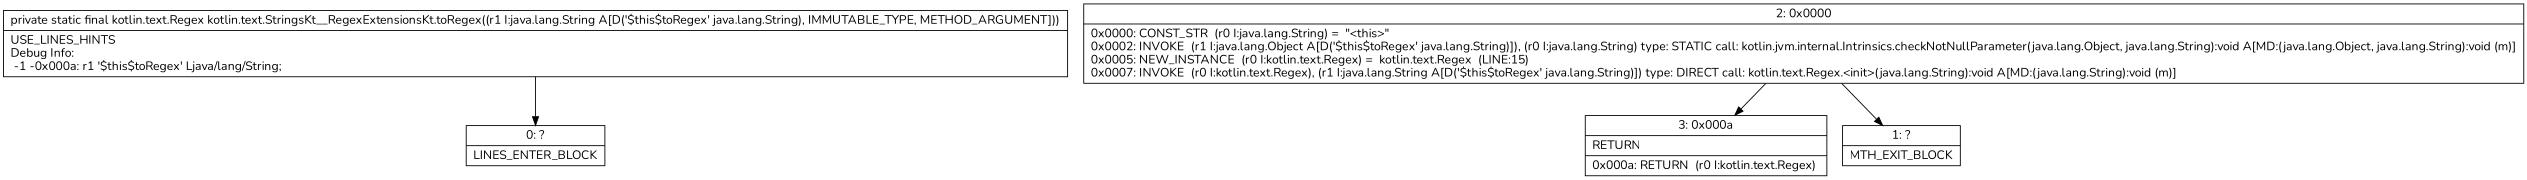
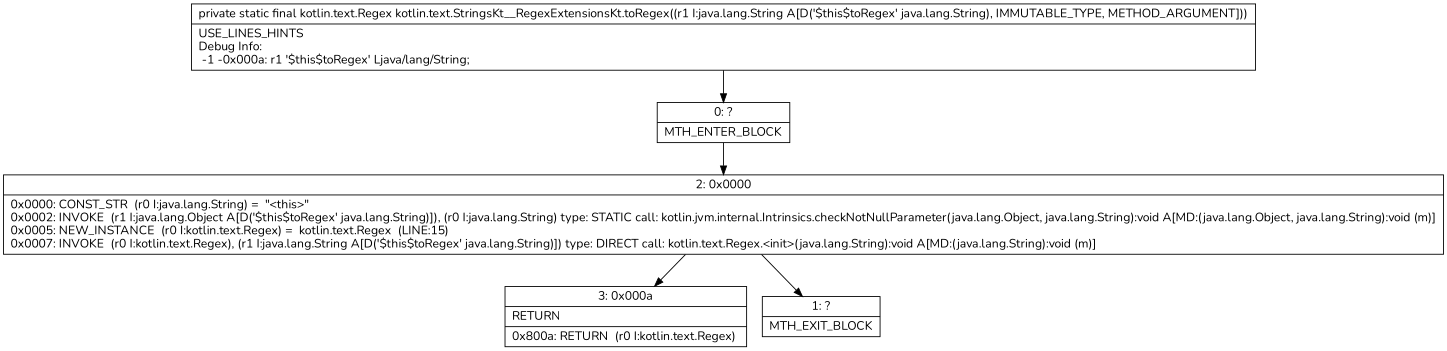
edge "0: ?" -> "2: 0x0000": added
node "0: ?": text "LINES_ENTER_BLOCK" -> "MTH_ENTER_BLOCK"
node "3: 0x000a": text "0x000a: RETURN  (r0 I:kotlin.text.Regex)" -> "0x800a: RETURN  (r0 I:kotlin.text.Regex)"
